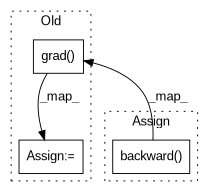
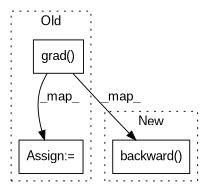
edge "backward()" -> "grad()": reversed
cluster "Assign": label "Assign" -> "New"
